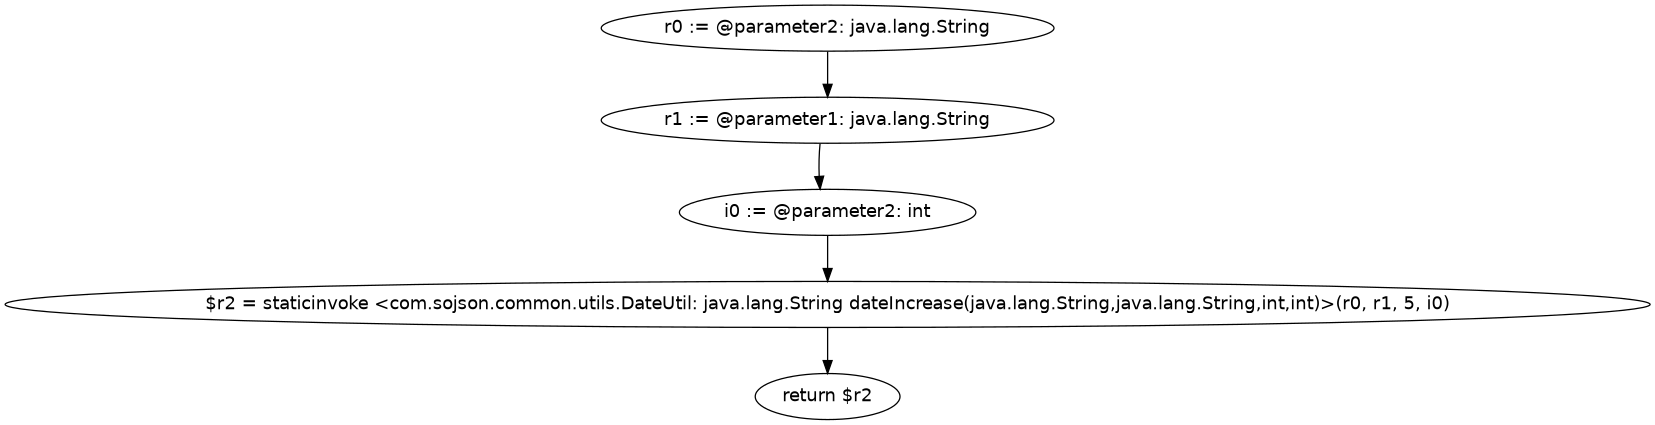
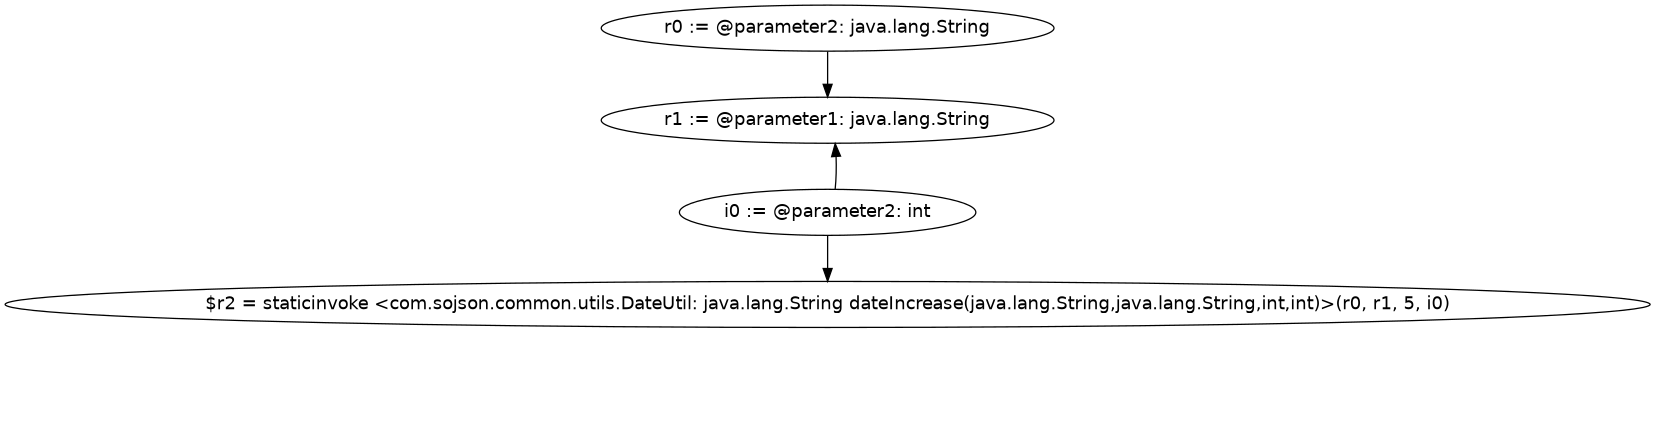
edge "r1 := @parameter1: java.lang.String" -> "i0 := @parameter2: int": reversed
node "return $r2": removed
